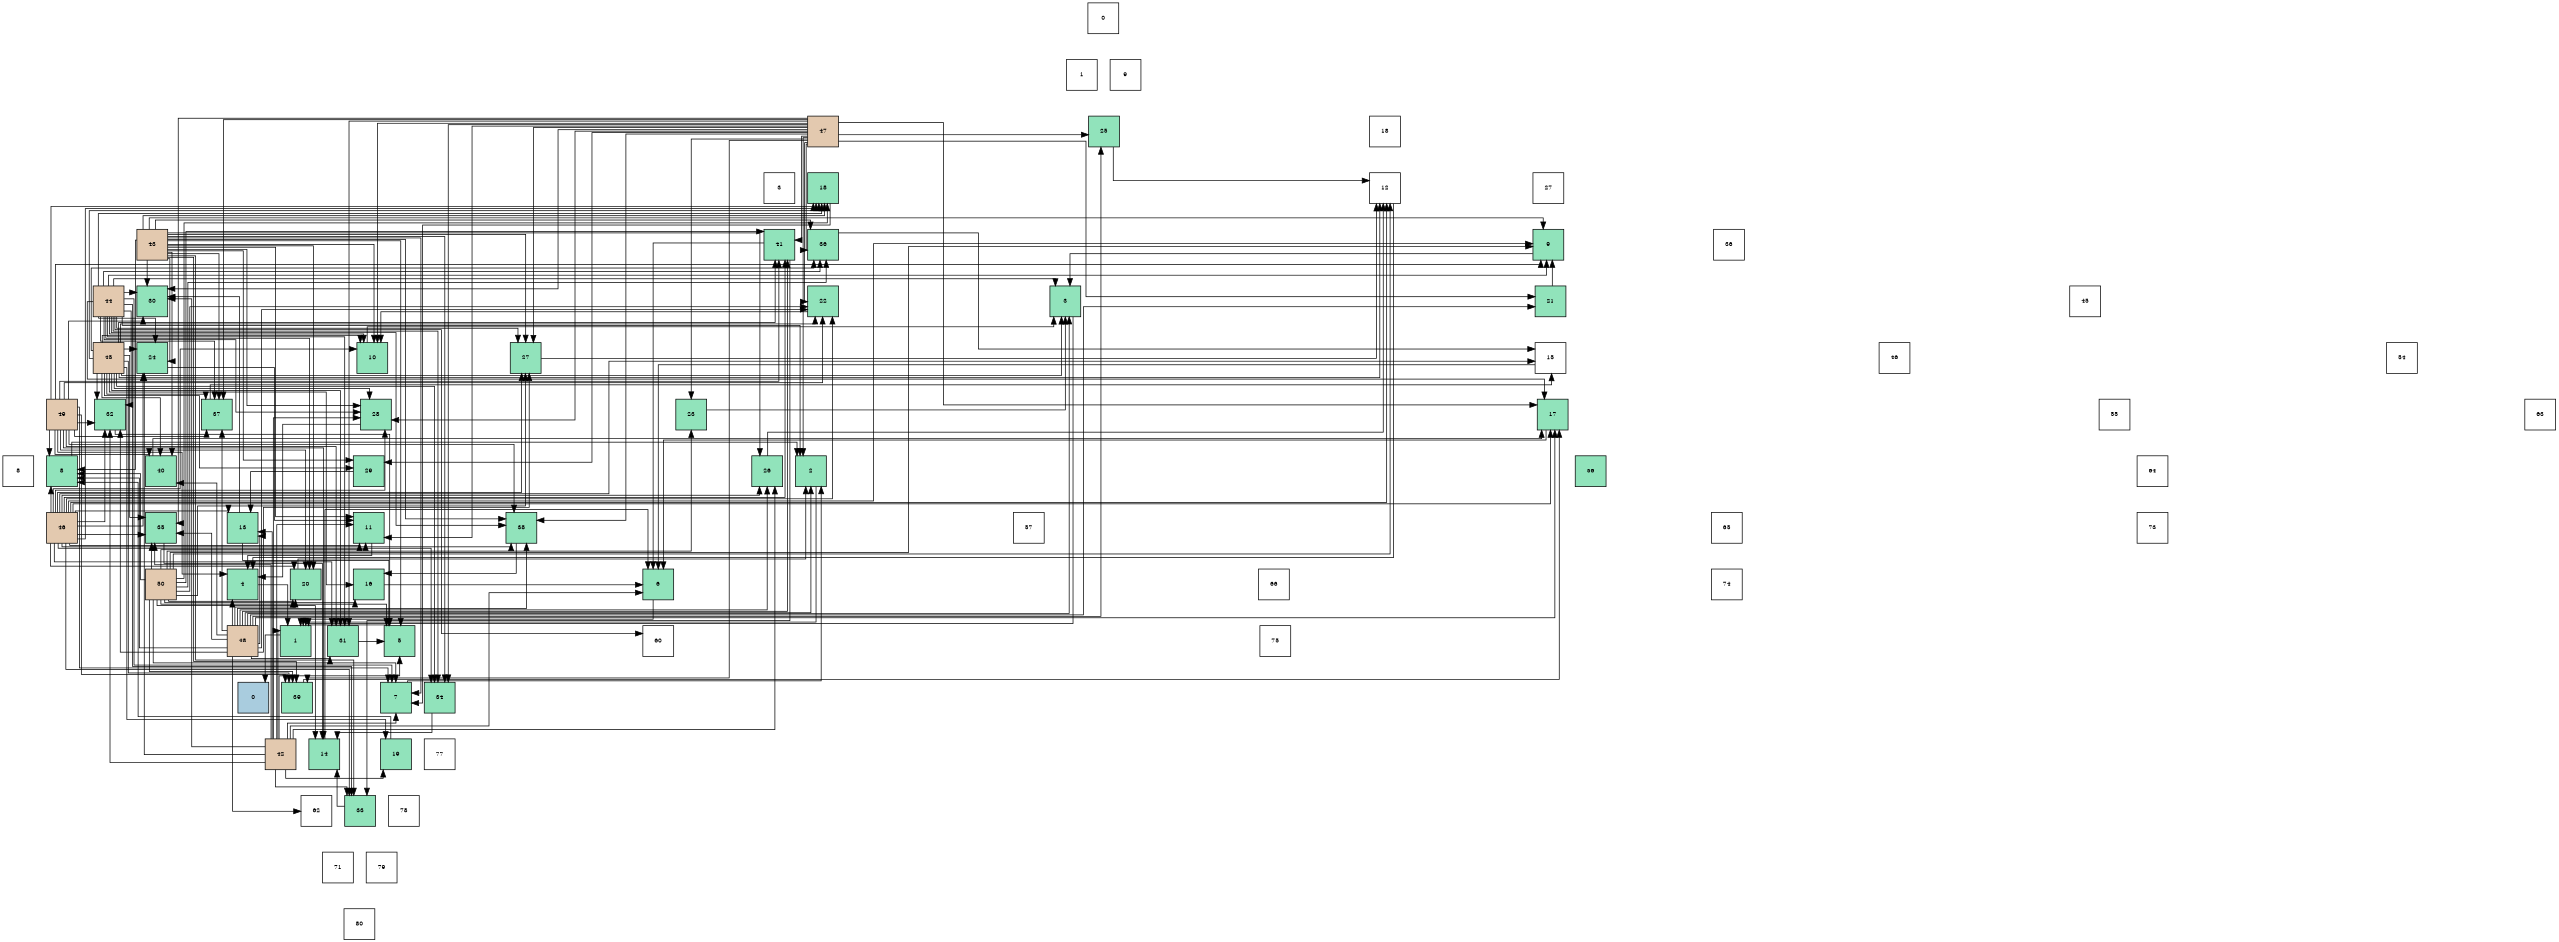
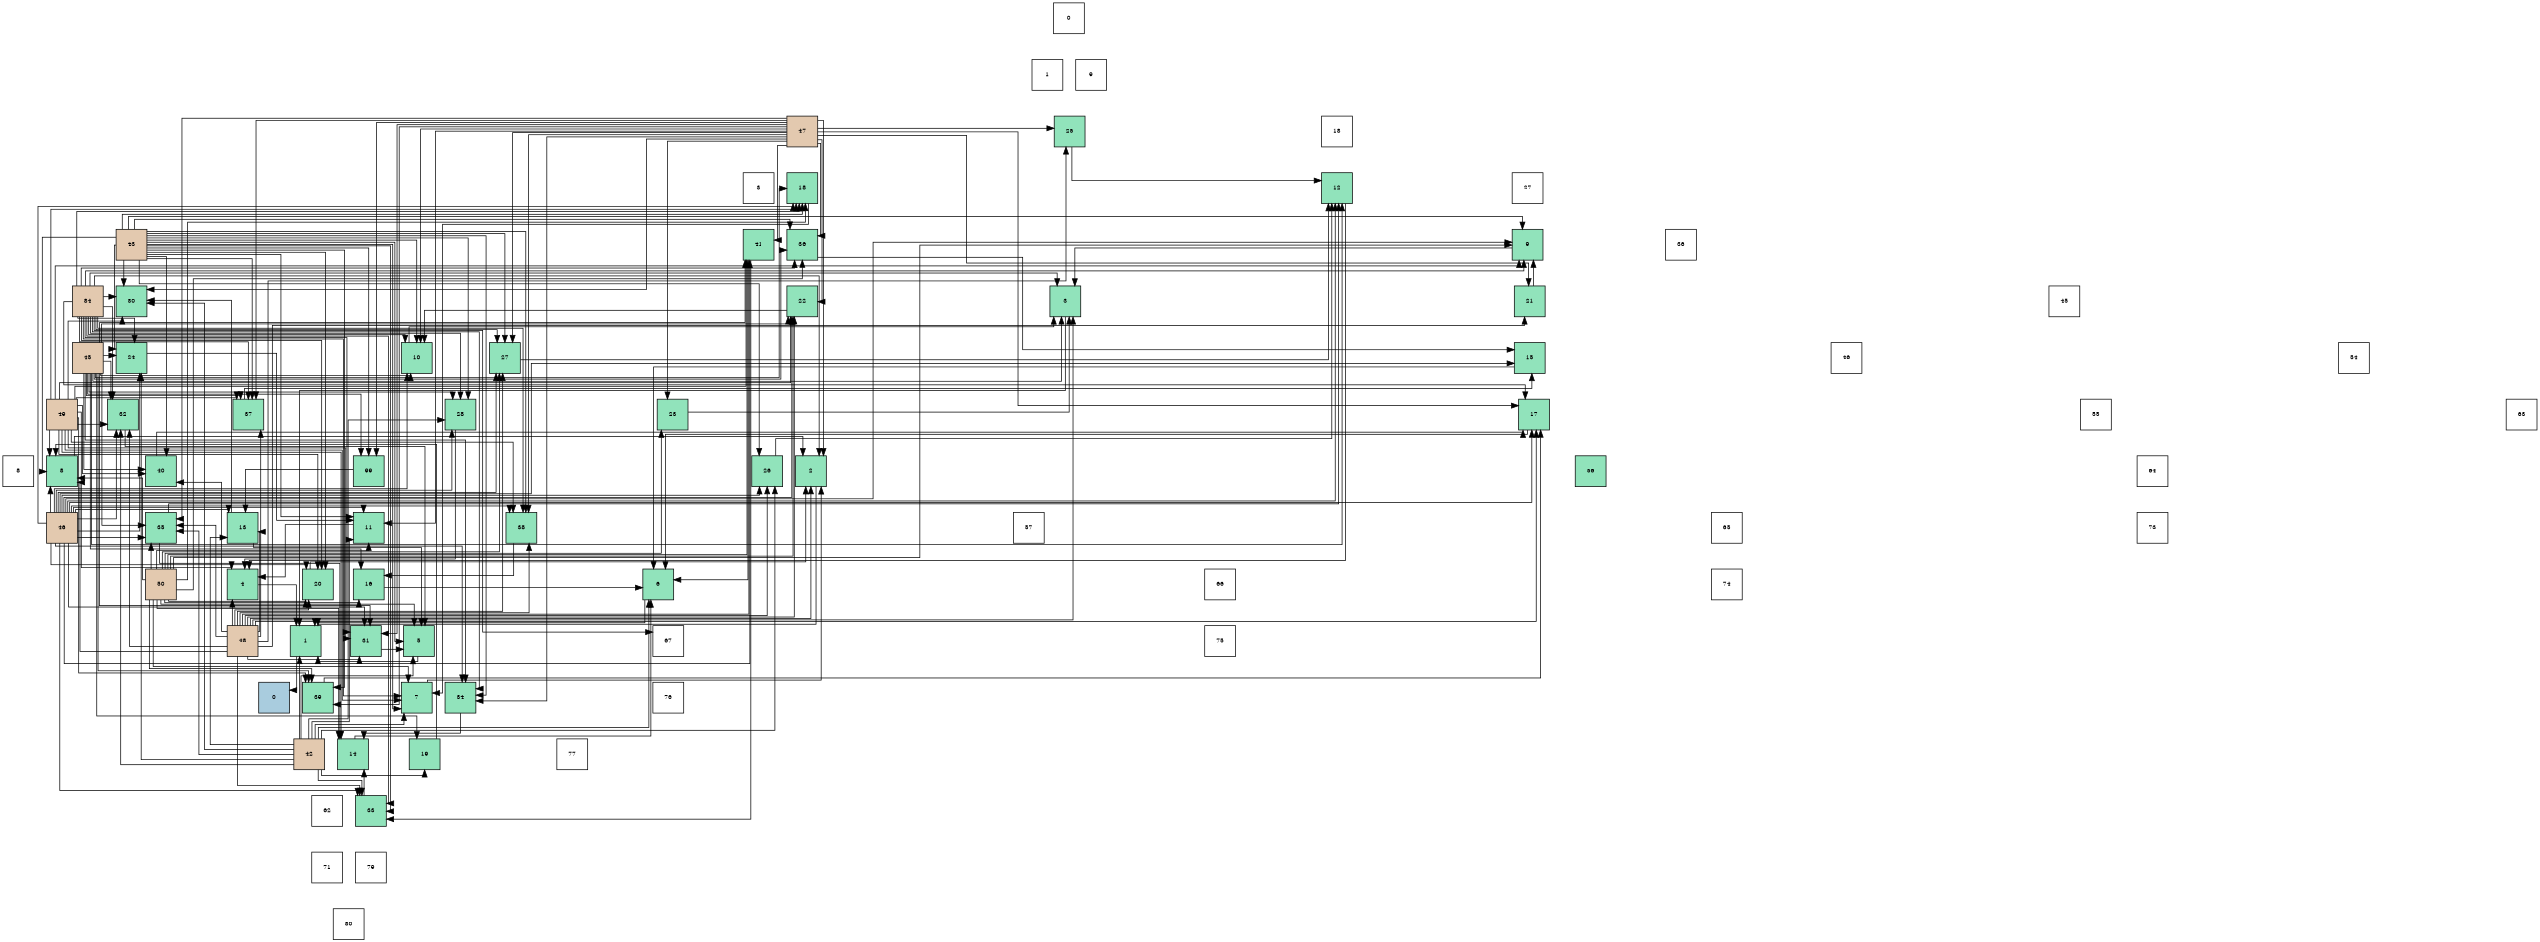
node "12": fillcolor #ffffff -> #91e3bb
edge "47" -> "28": removed
node "44": label "44" -> "84"
node "15": fillcolor #ffffff -> #91e3bb
node "29": label "29" -> "99"
edge "50" -> "12": now "35" -> "12"
node "60": label "60" -> "67"
node "76": added
edge "48" -> "62": now "48" -> "33"
node "78": removed
